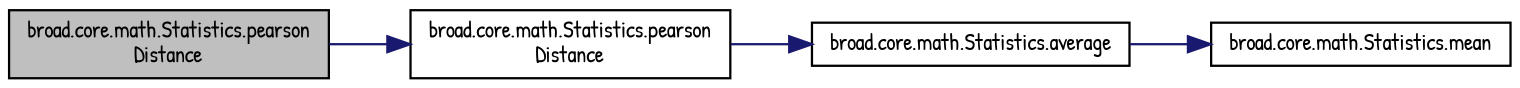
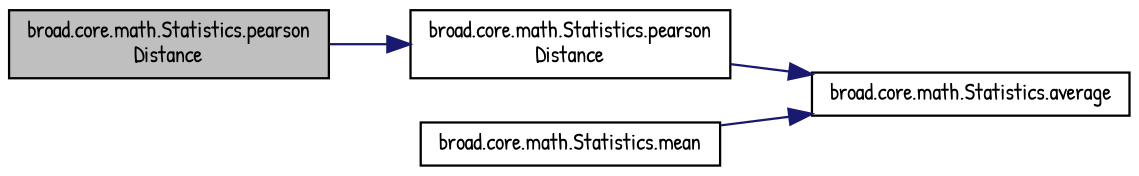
edge "broad.core.math.Statistics.average" -> "broad.core.math.Statistics.mean": reversed
